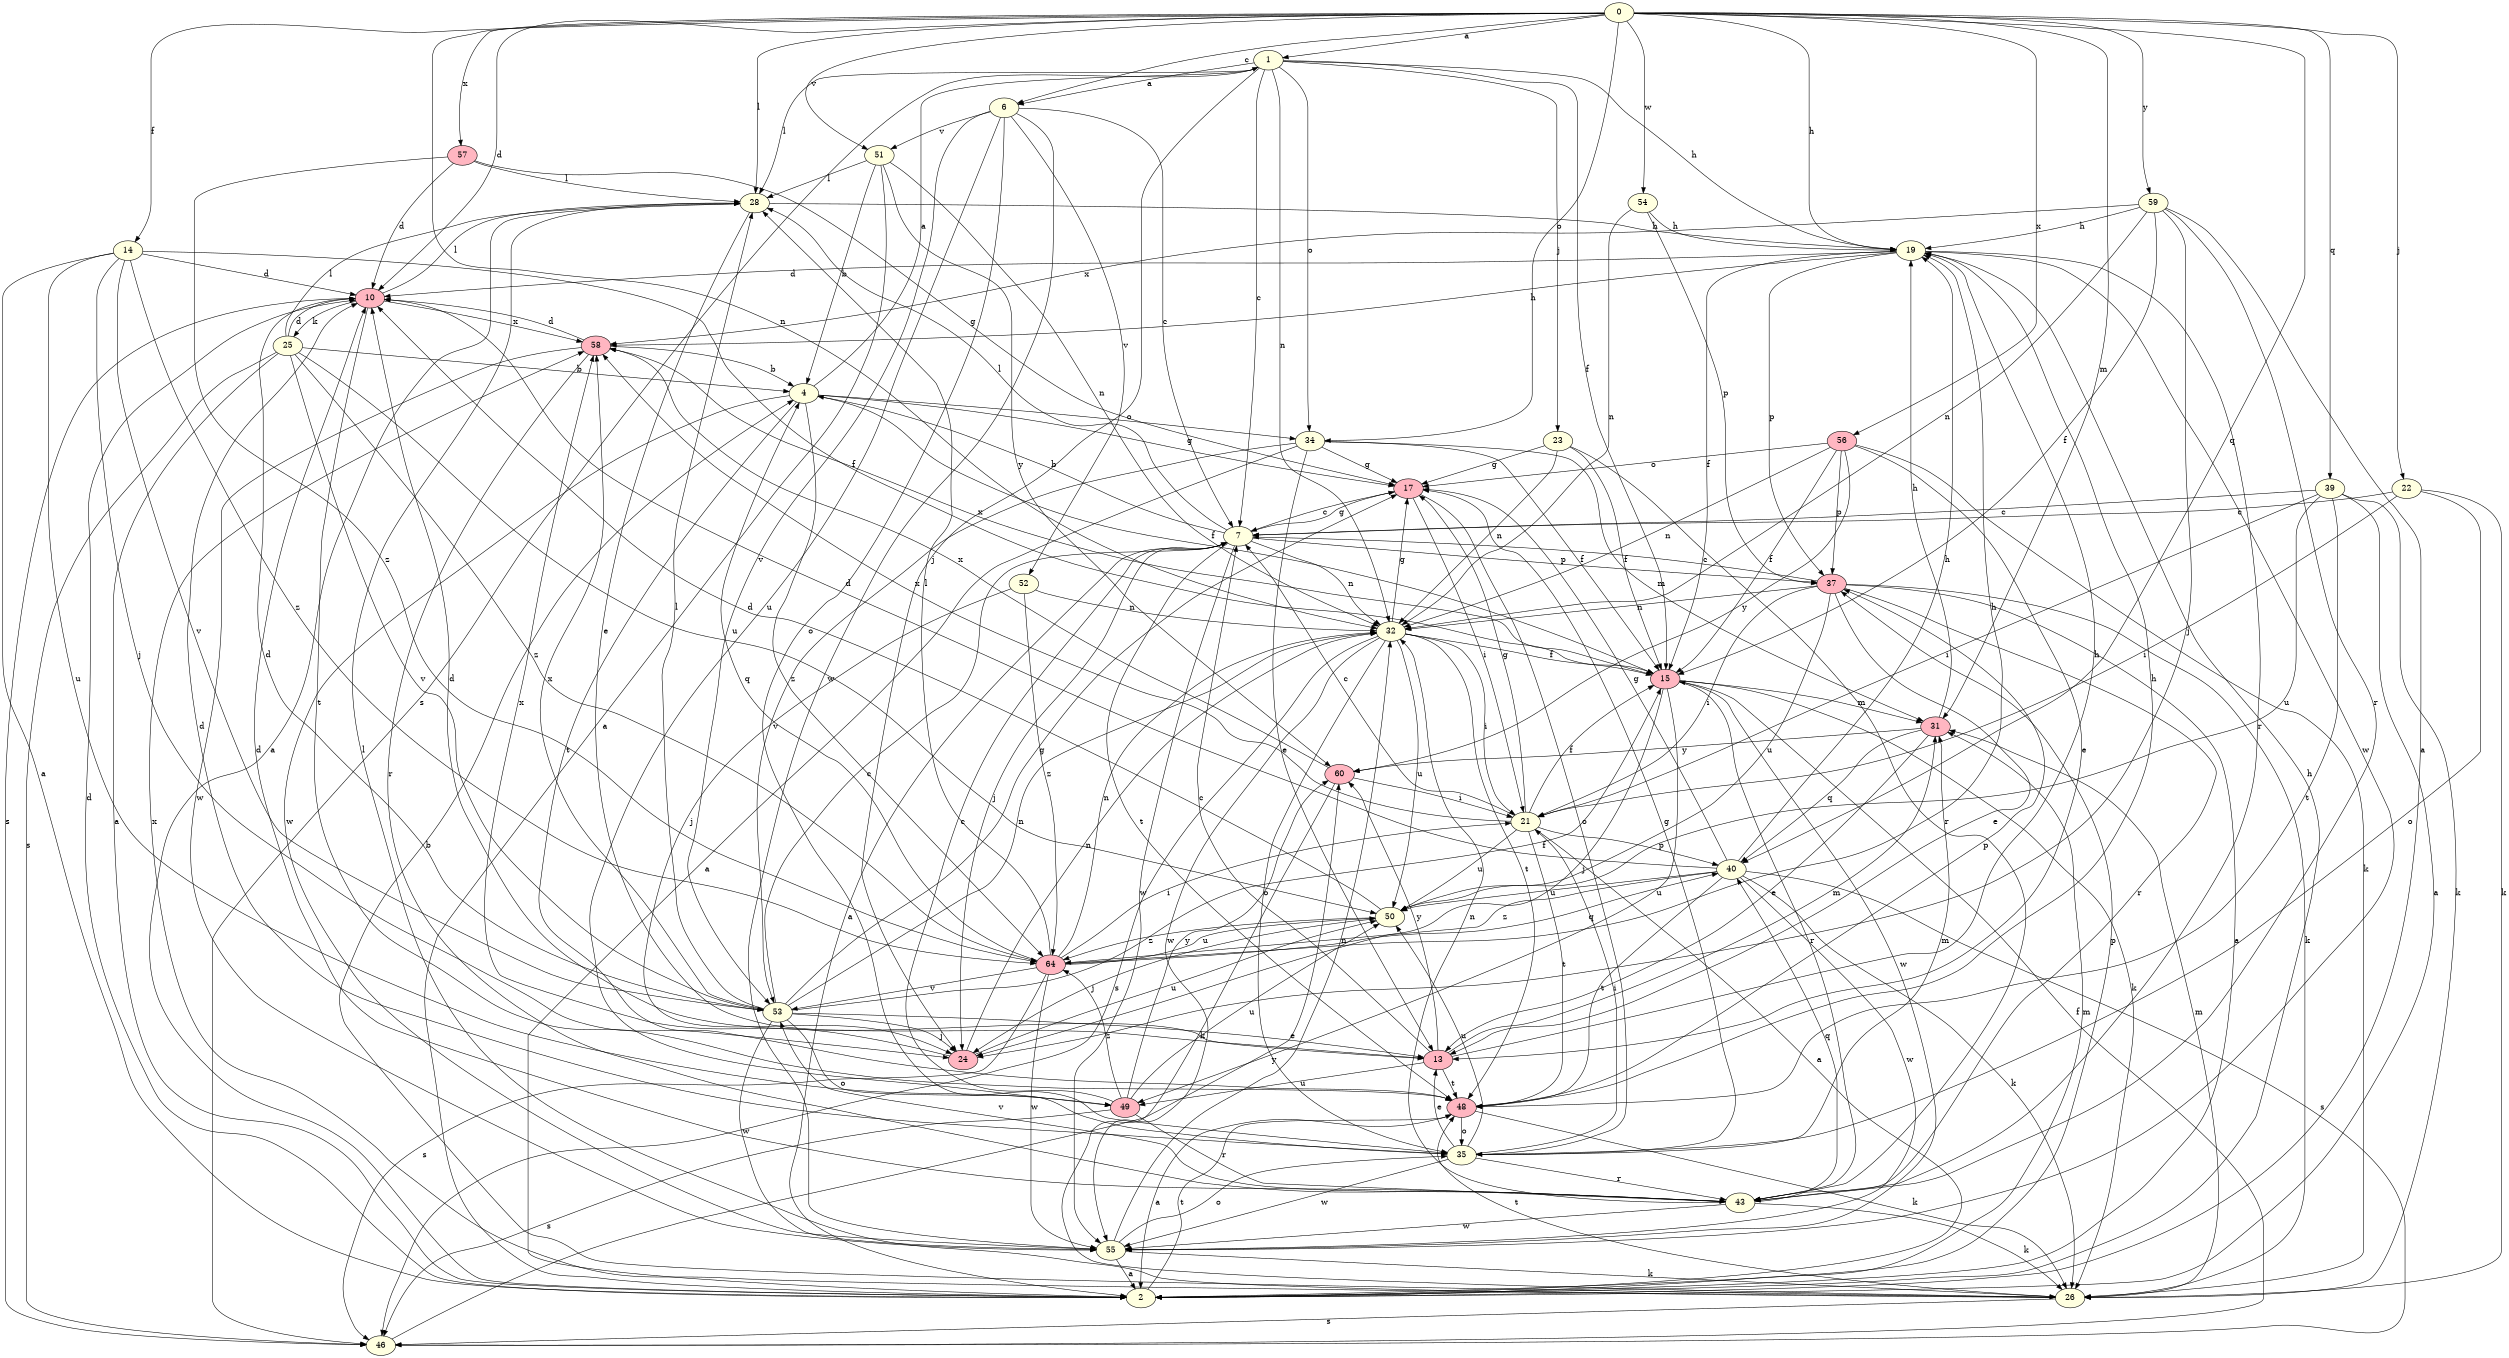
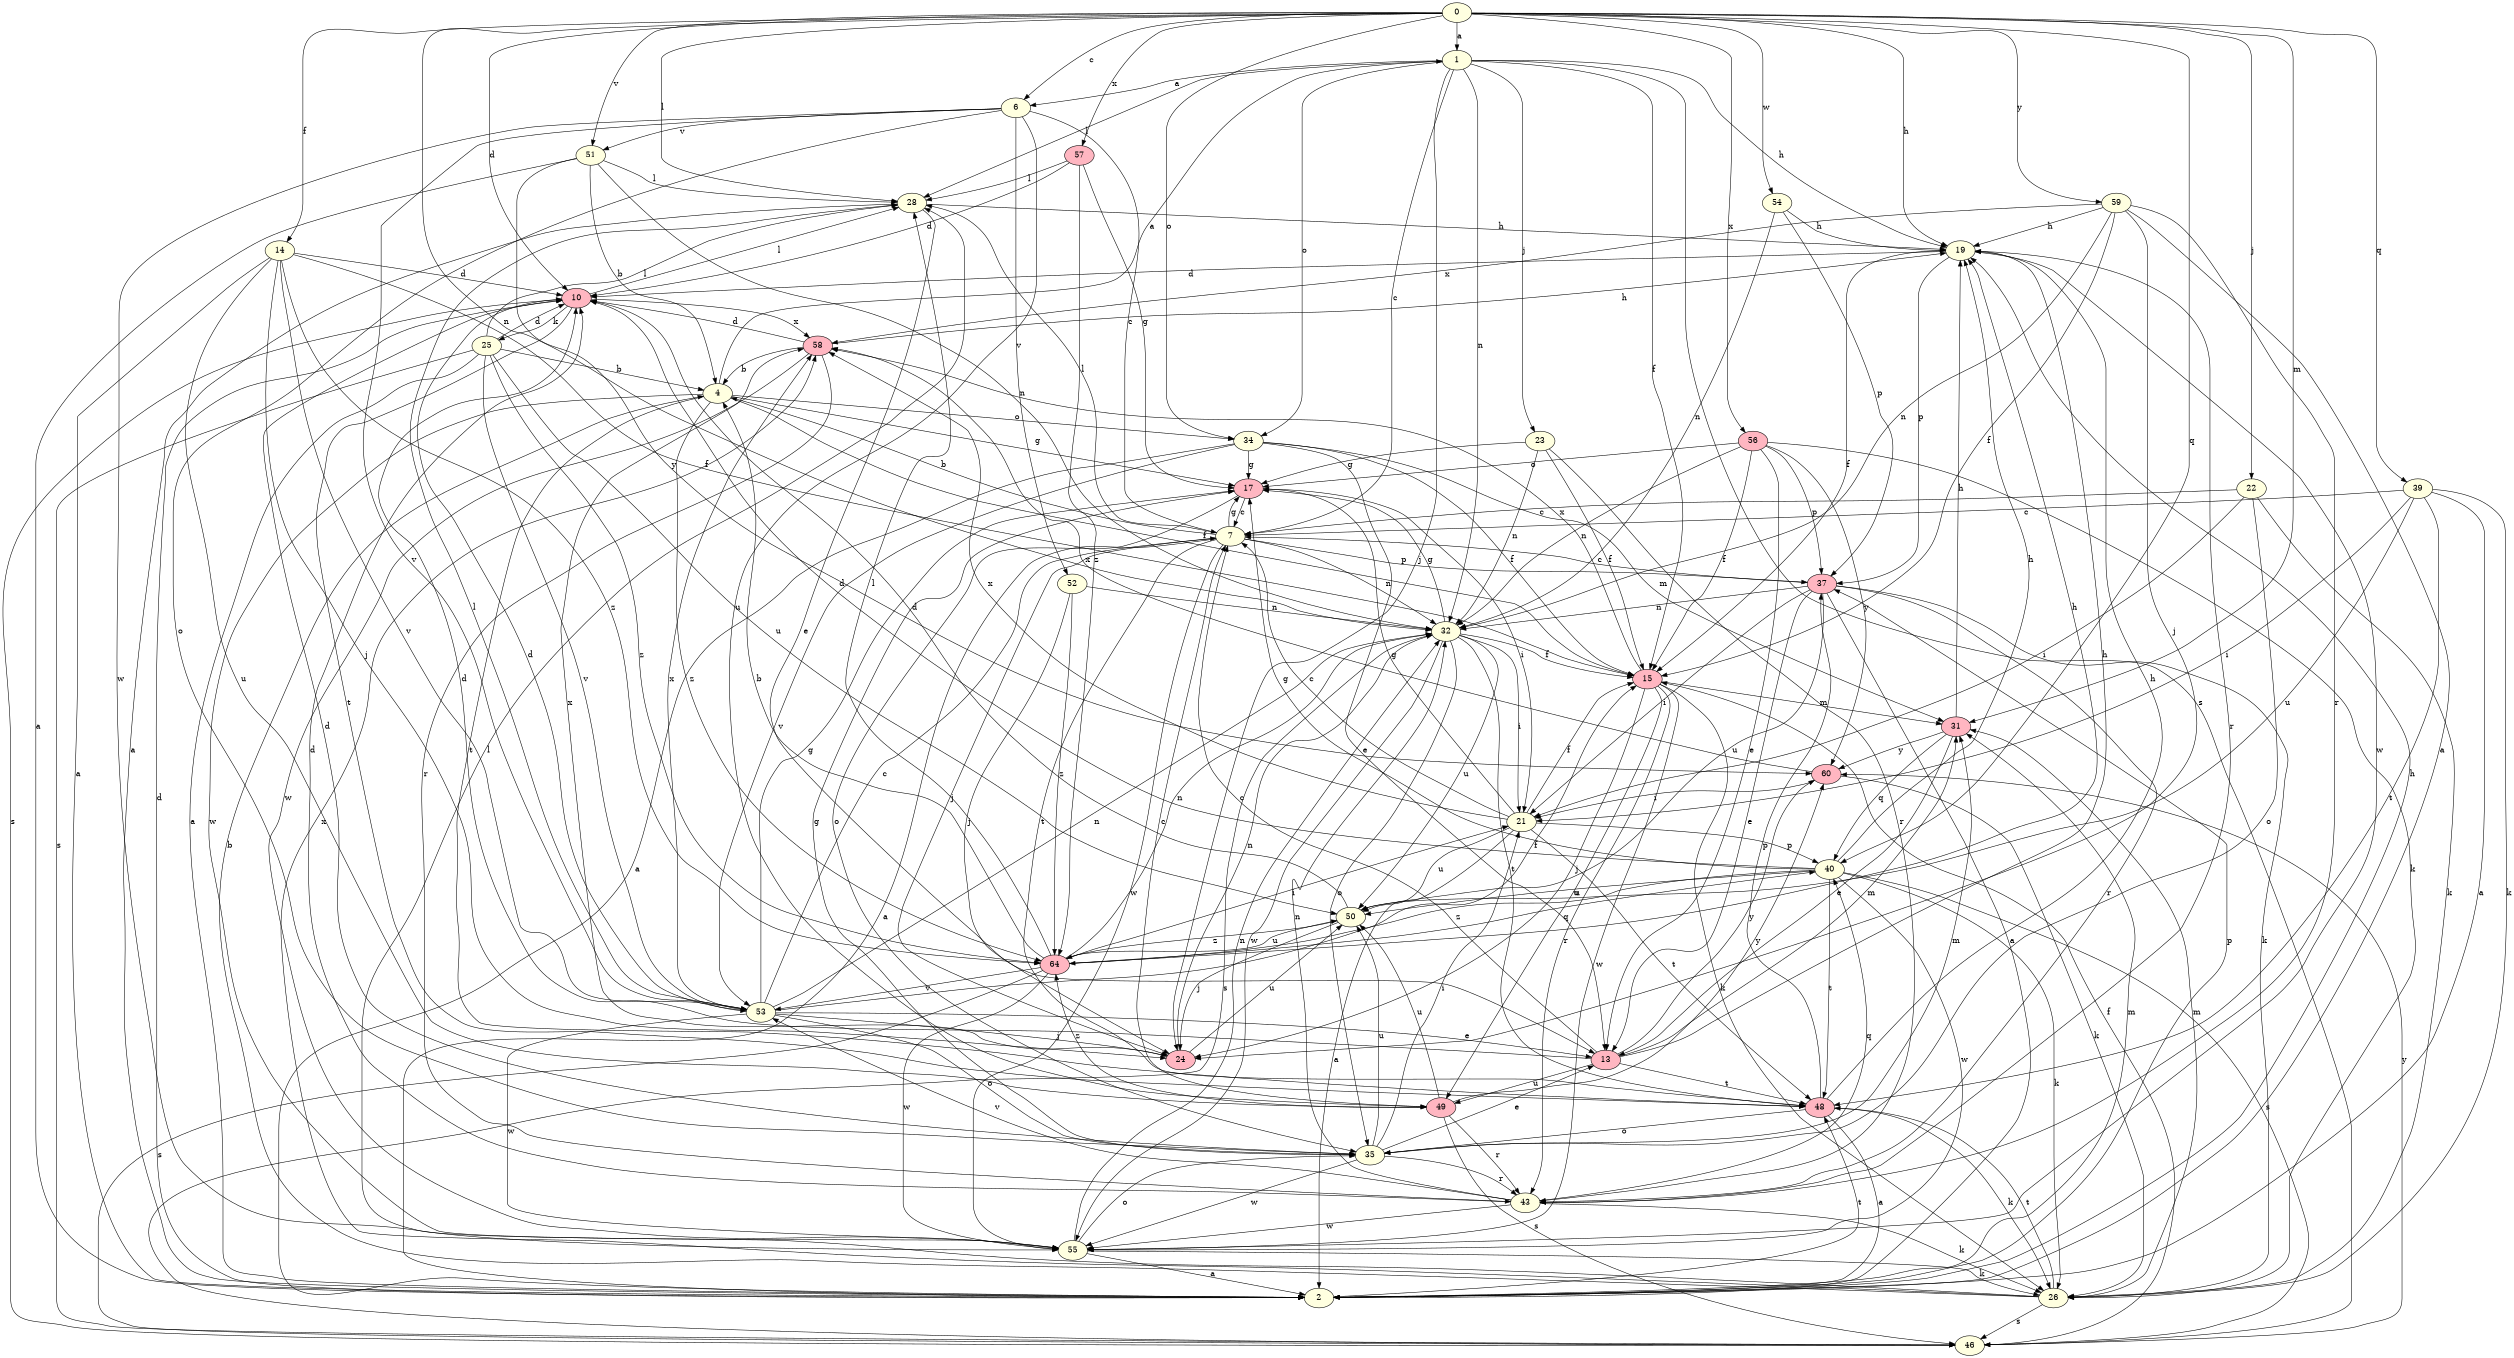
edge "19" -> "58": reversed
edge "64" -> "4": label "q" -> "b"
